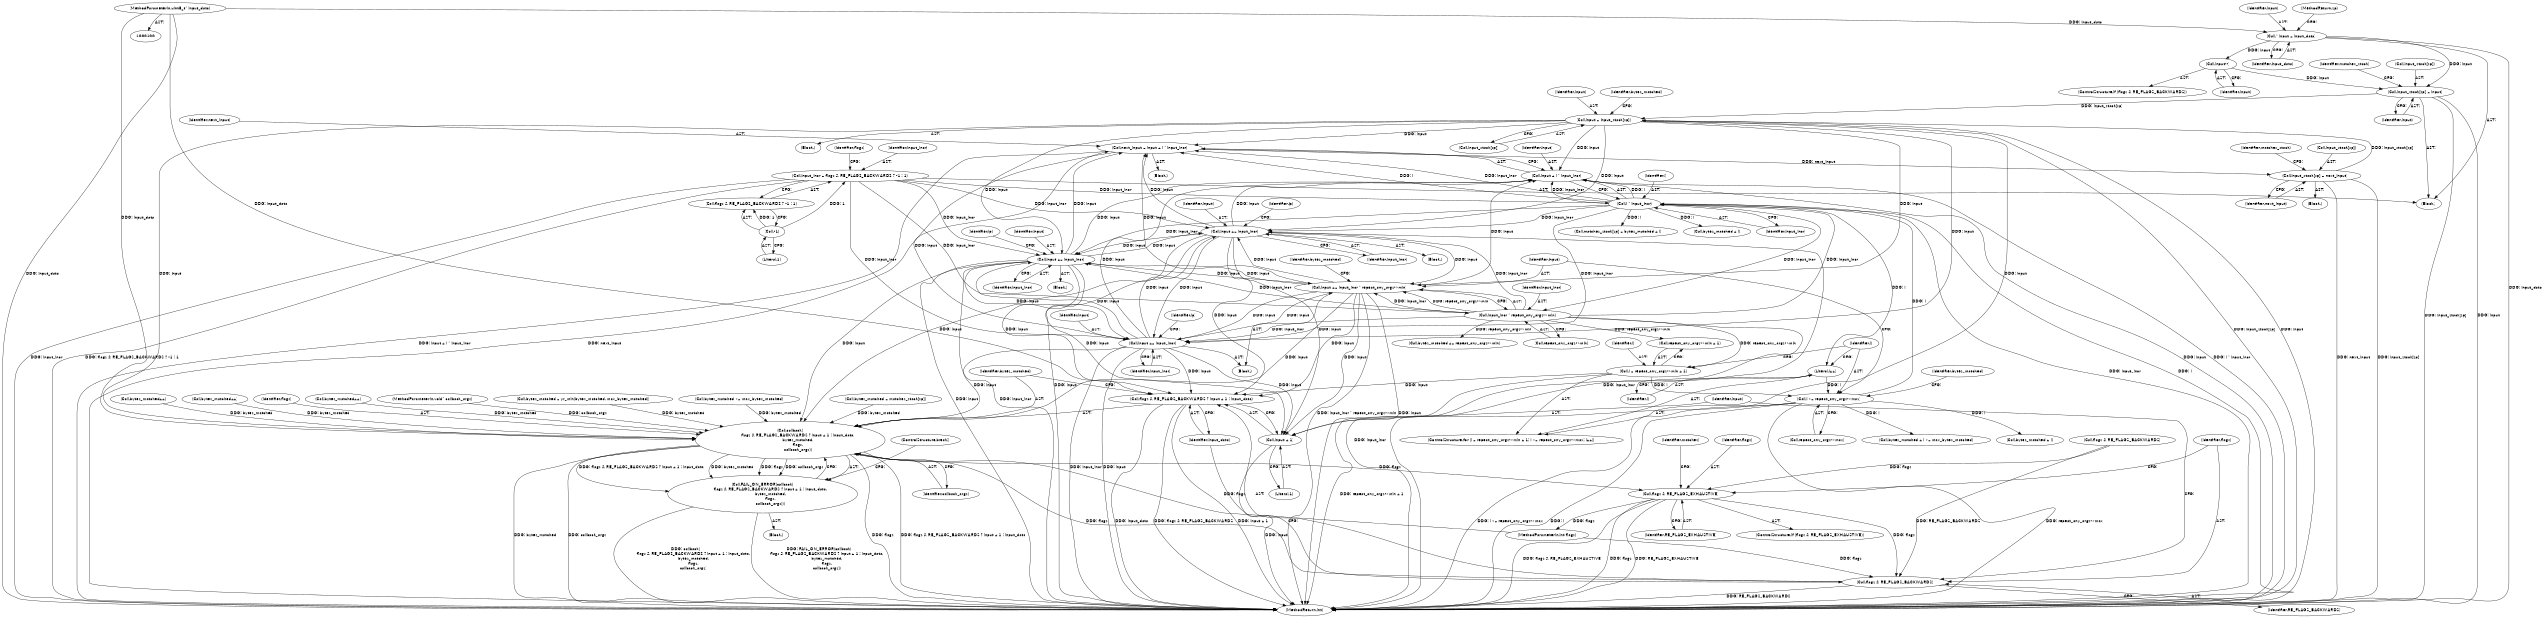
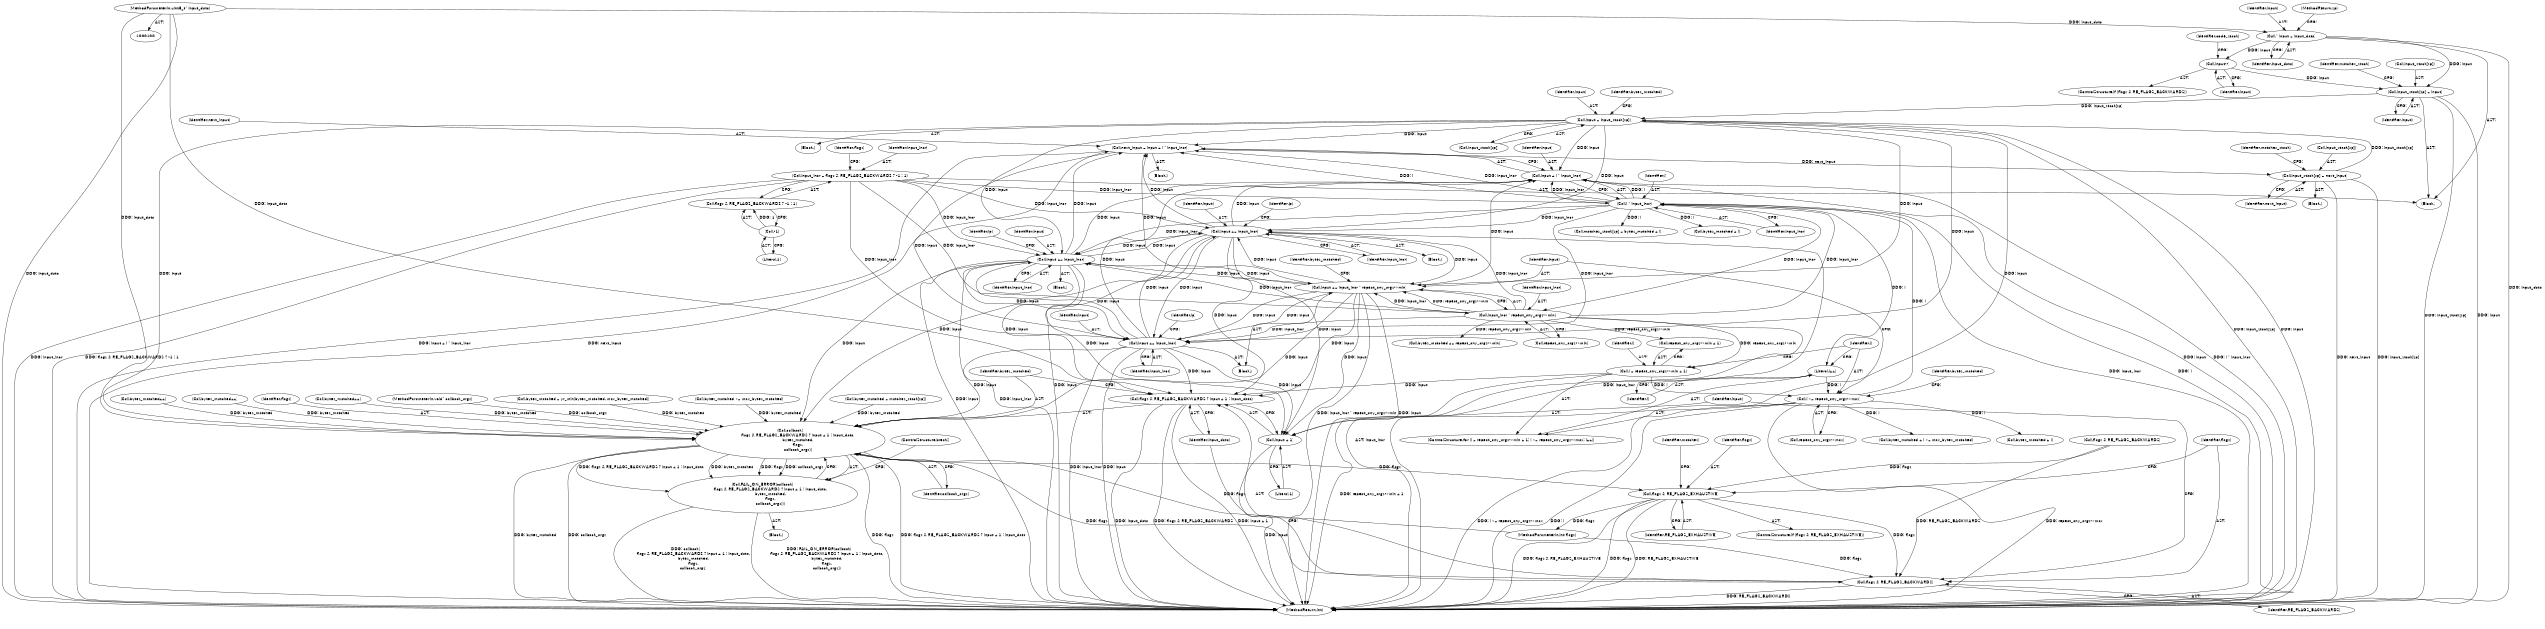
node "(Identifier,code_stack)": added
edge "(Call,-1)" -> "(Call,input_incr = flags & RE_FLAGS_BACKWARDS ? -1 : 1)": removed, label "DDG: 1"
edge "(Call,input_incr * repeat_any_args->min)" -> "(MethodReturn,int)": label "DDG: input_incr" -> "AST: input_incr"
